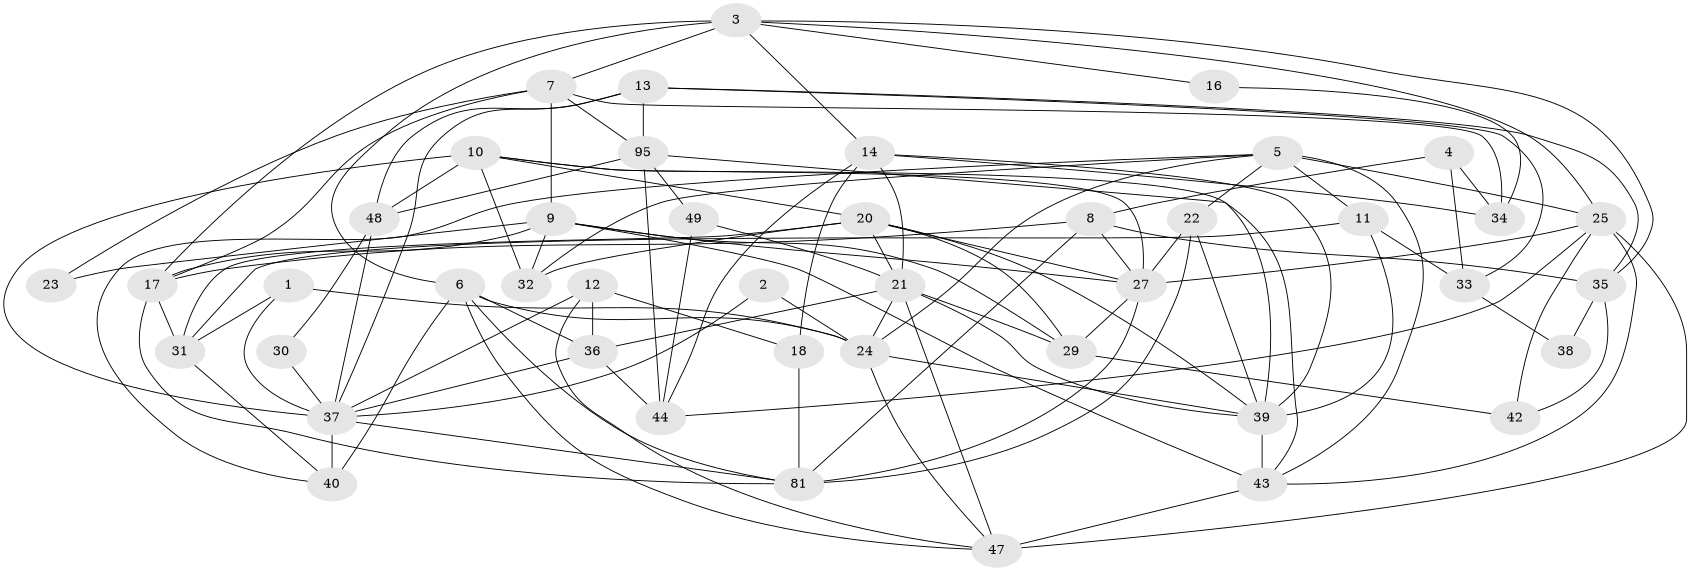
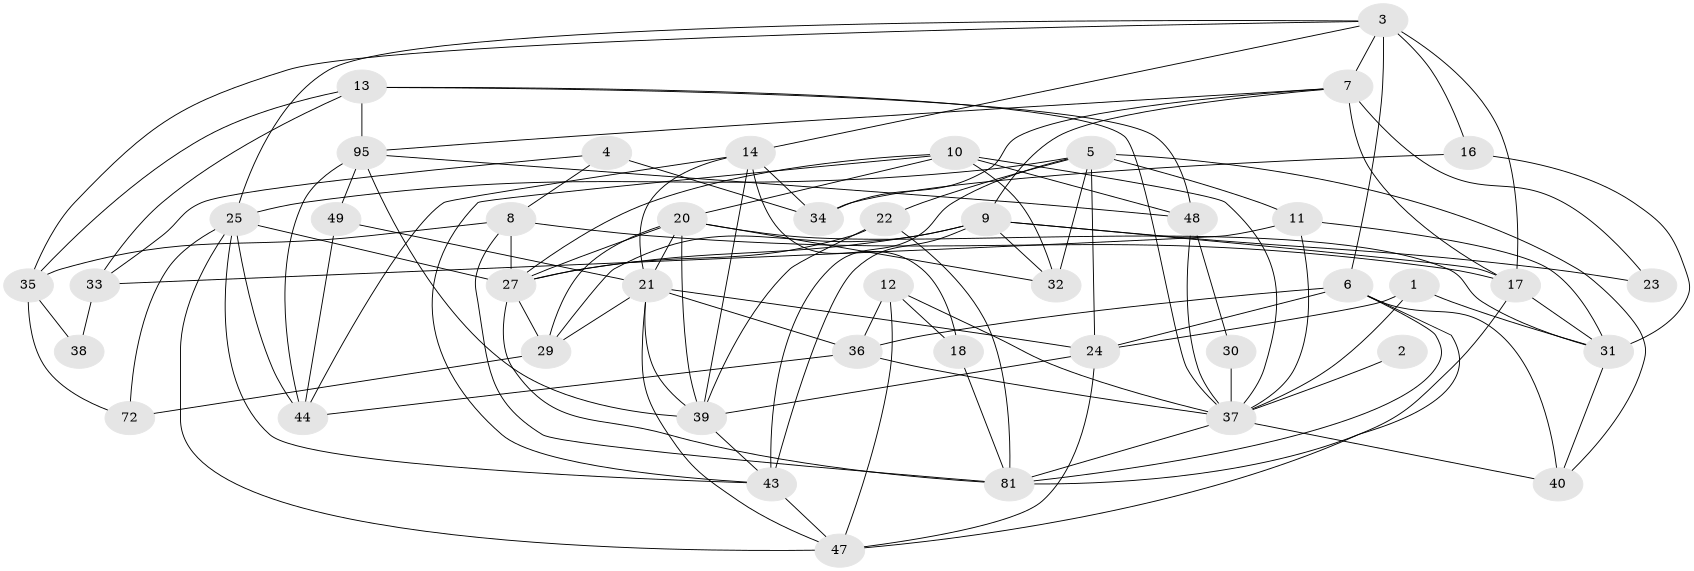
edge "16" -- "31": added
edge "2" -- "24": removed
edge "11" -- "39": now "11" -- "37"
node "42": label "42" -> "72"
